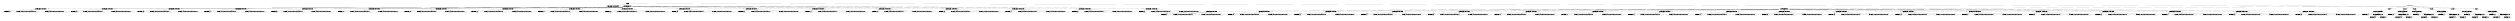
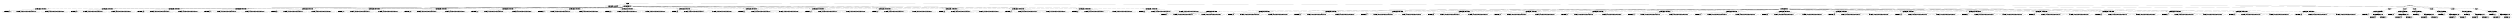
node "IDENTIFIERS: module_module": label "IDENTIFIERS: module_module" -> "IDENTIFIERS: top_module"
